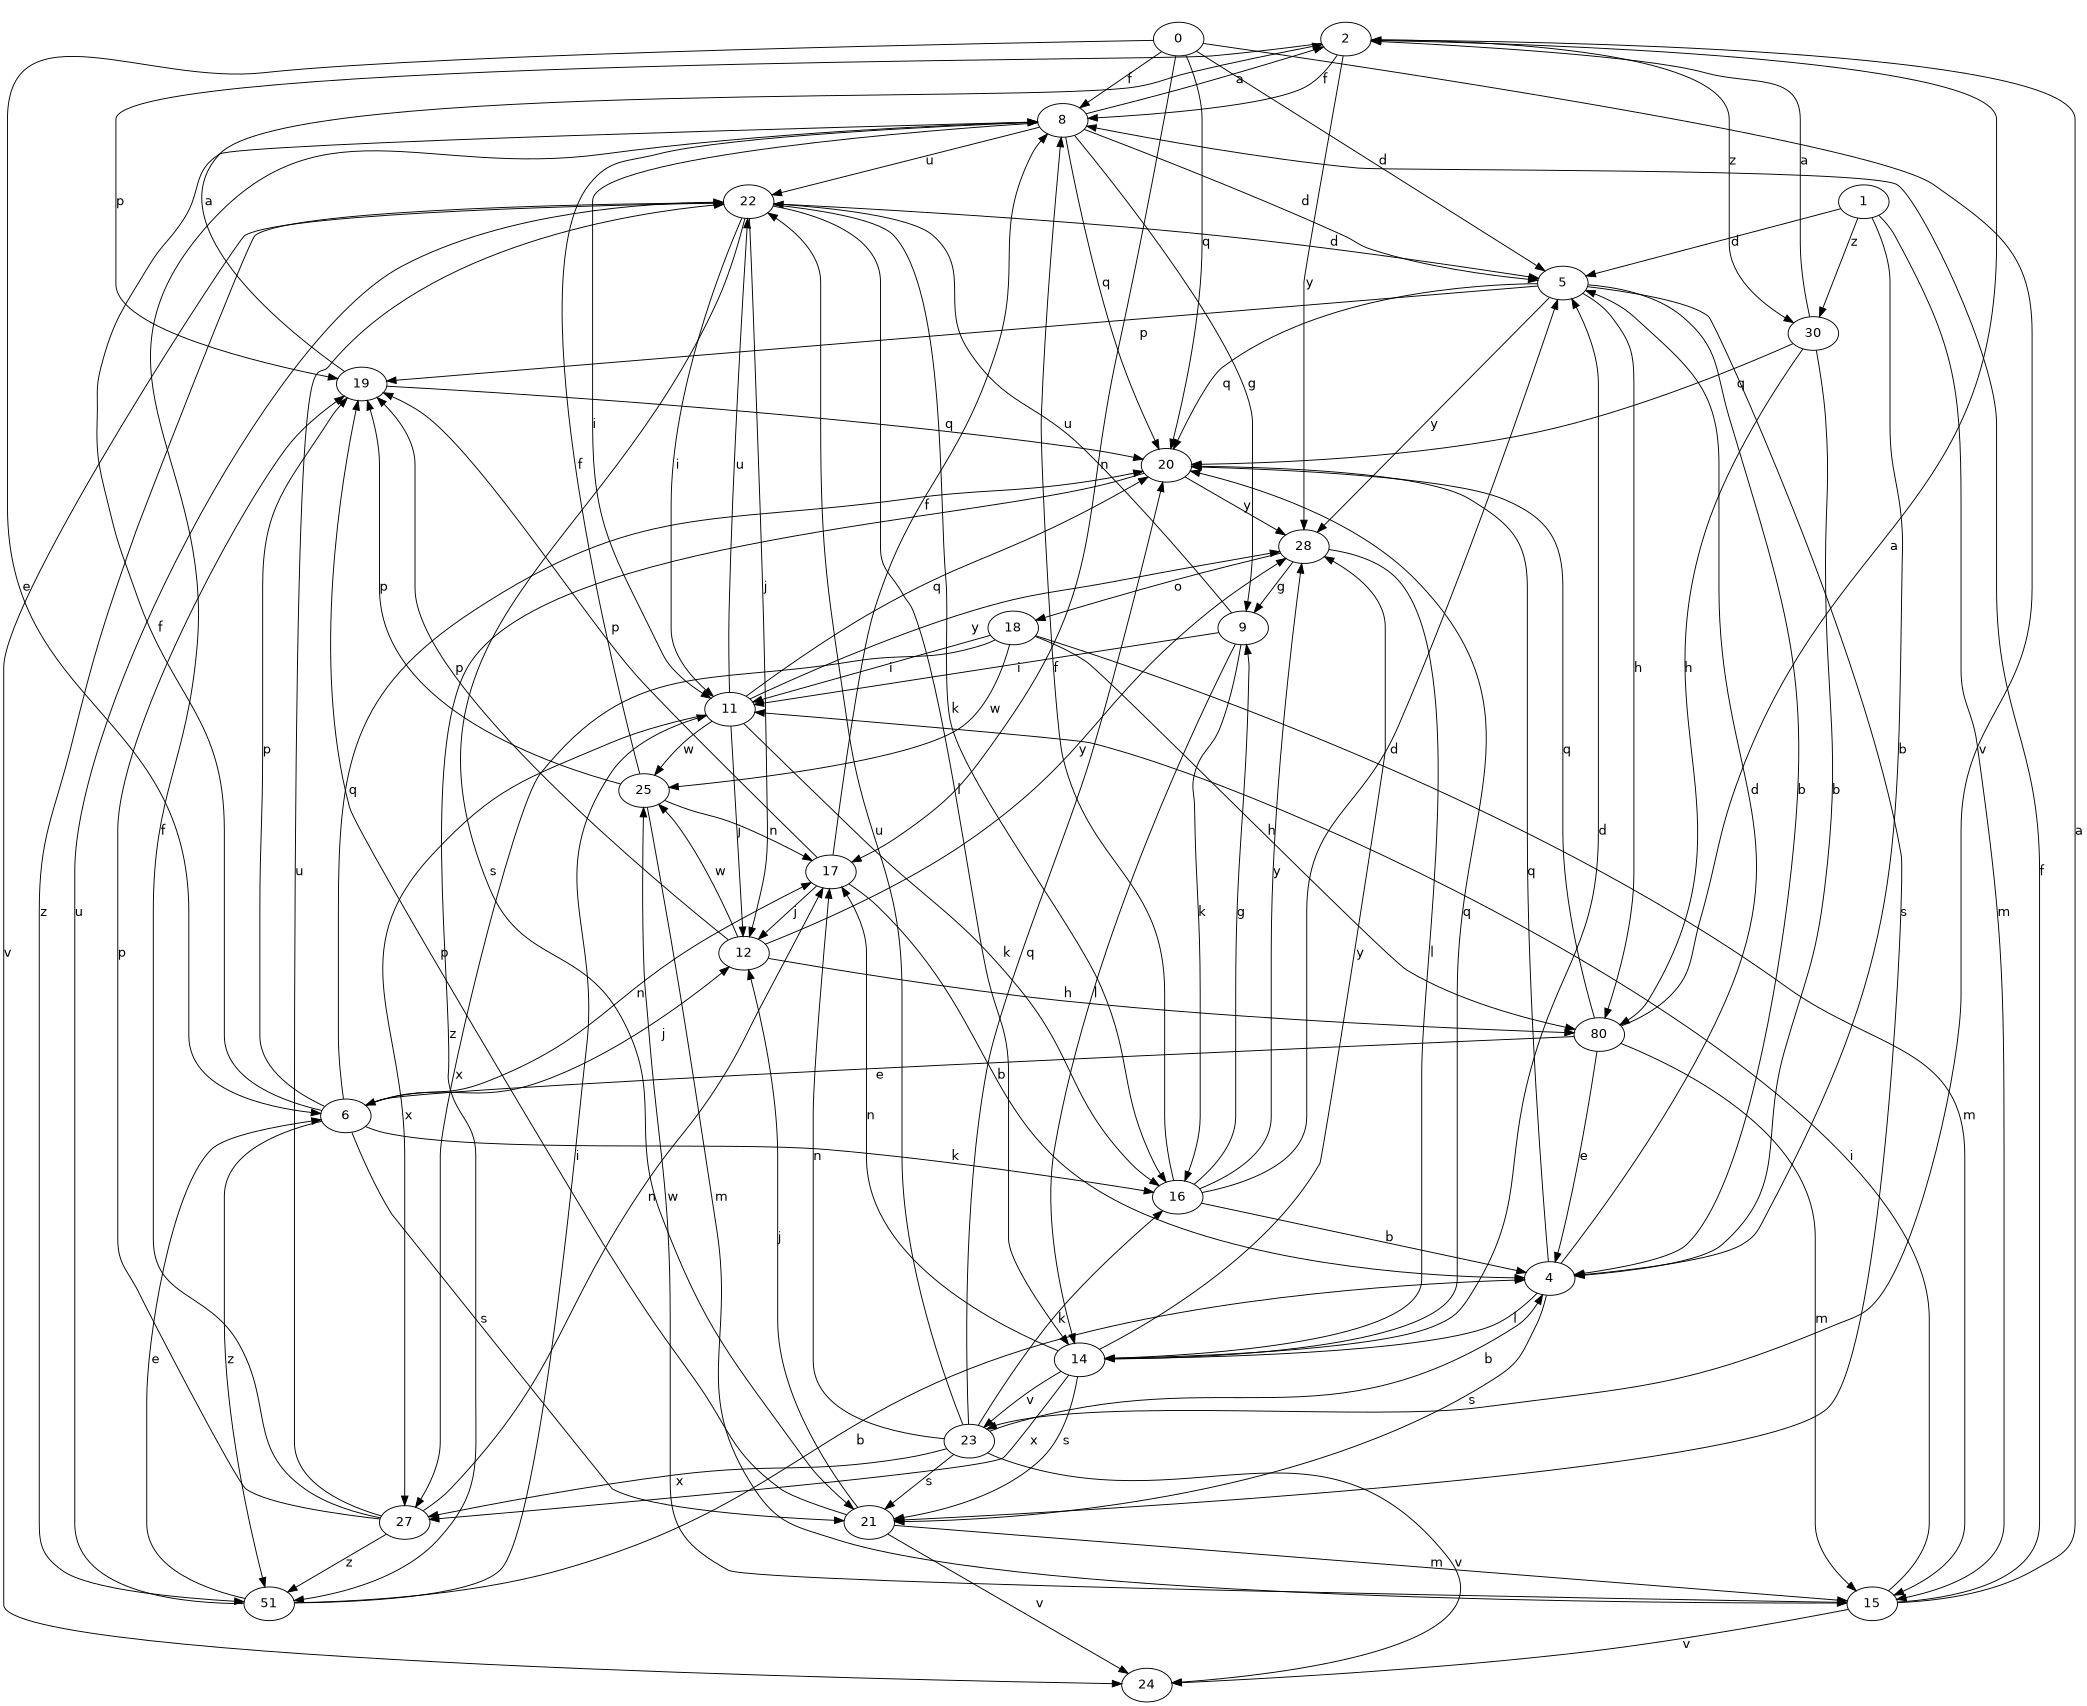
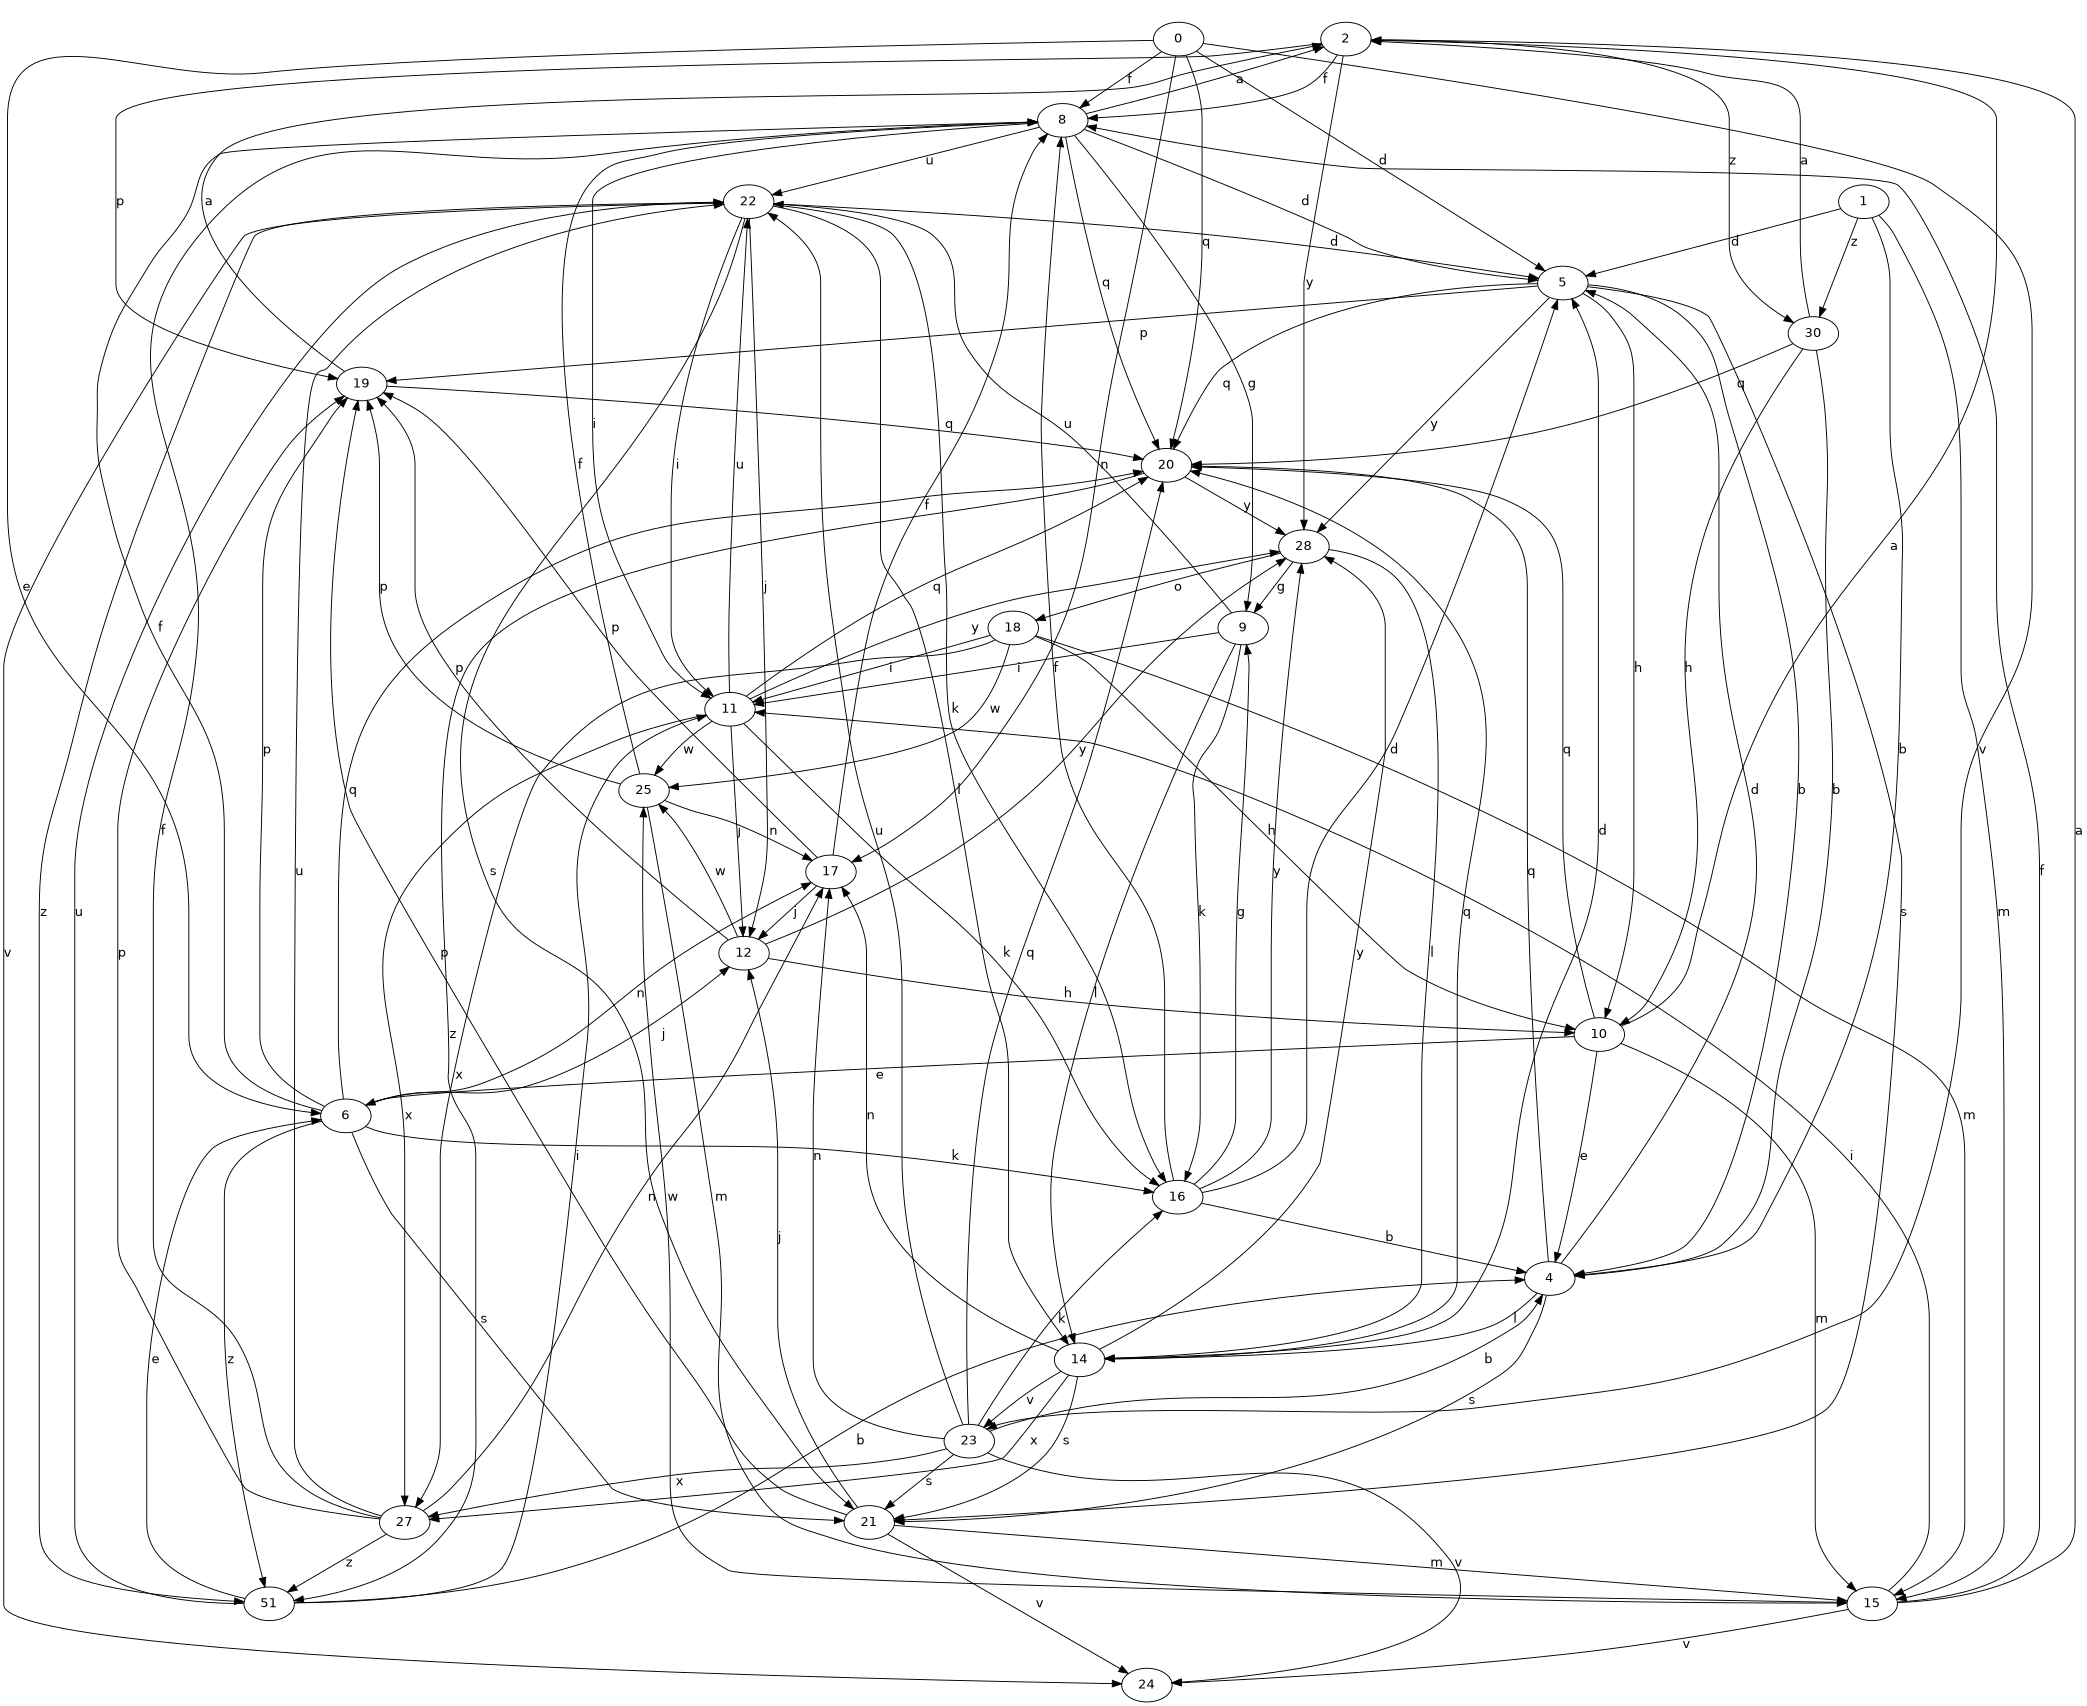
node "80": label "80" -> "10"
edge "17" -> "4": removed, label "b"
